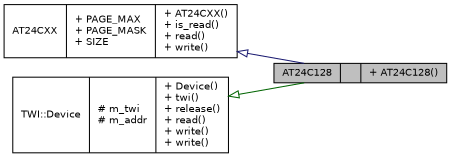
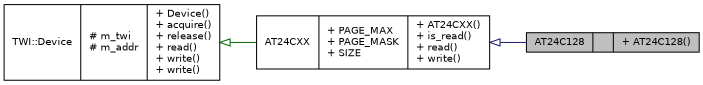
edge "AT24C128" -> "TWI::Device": now "AT24CXX" -> "TWI::Device"
node "TWI::Device": text "+ twi()" -> "+ acquire()"
